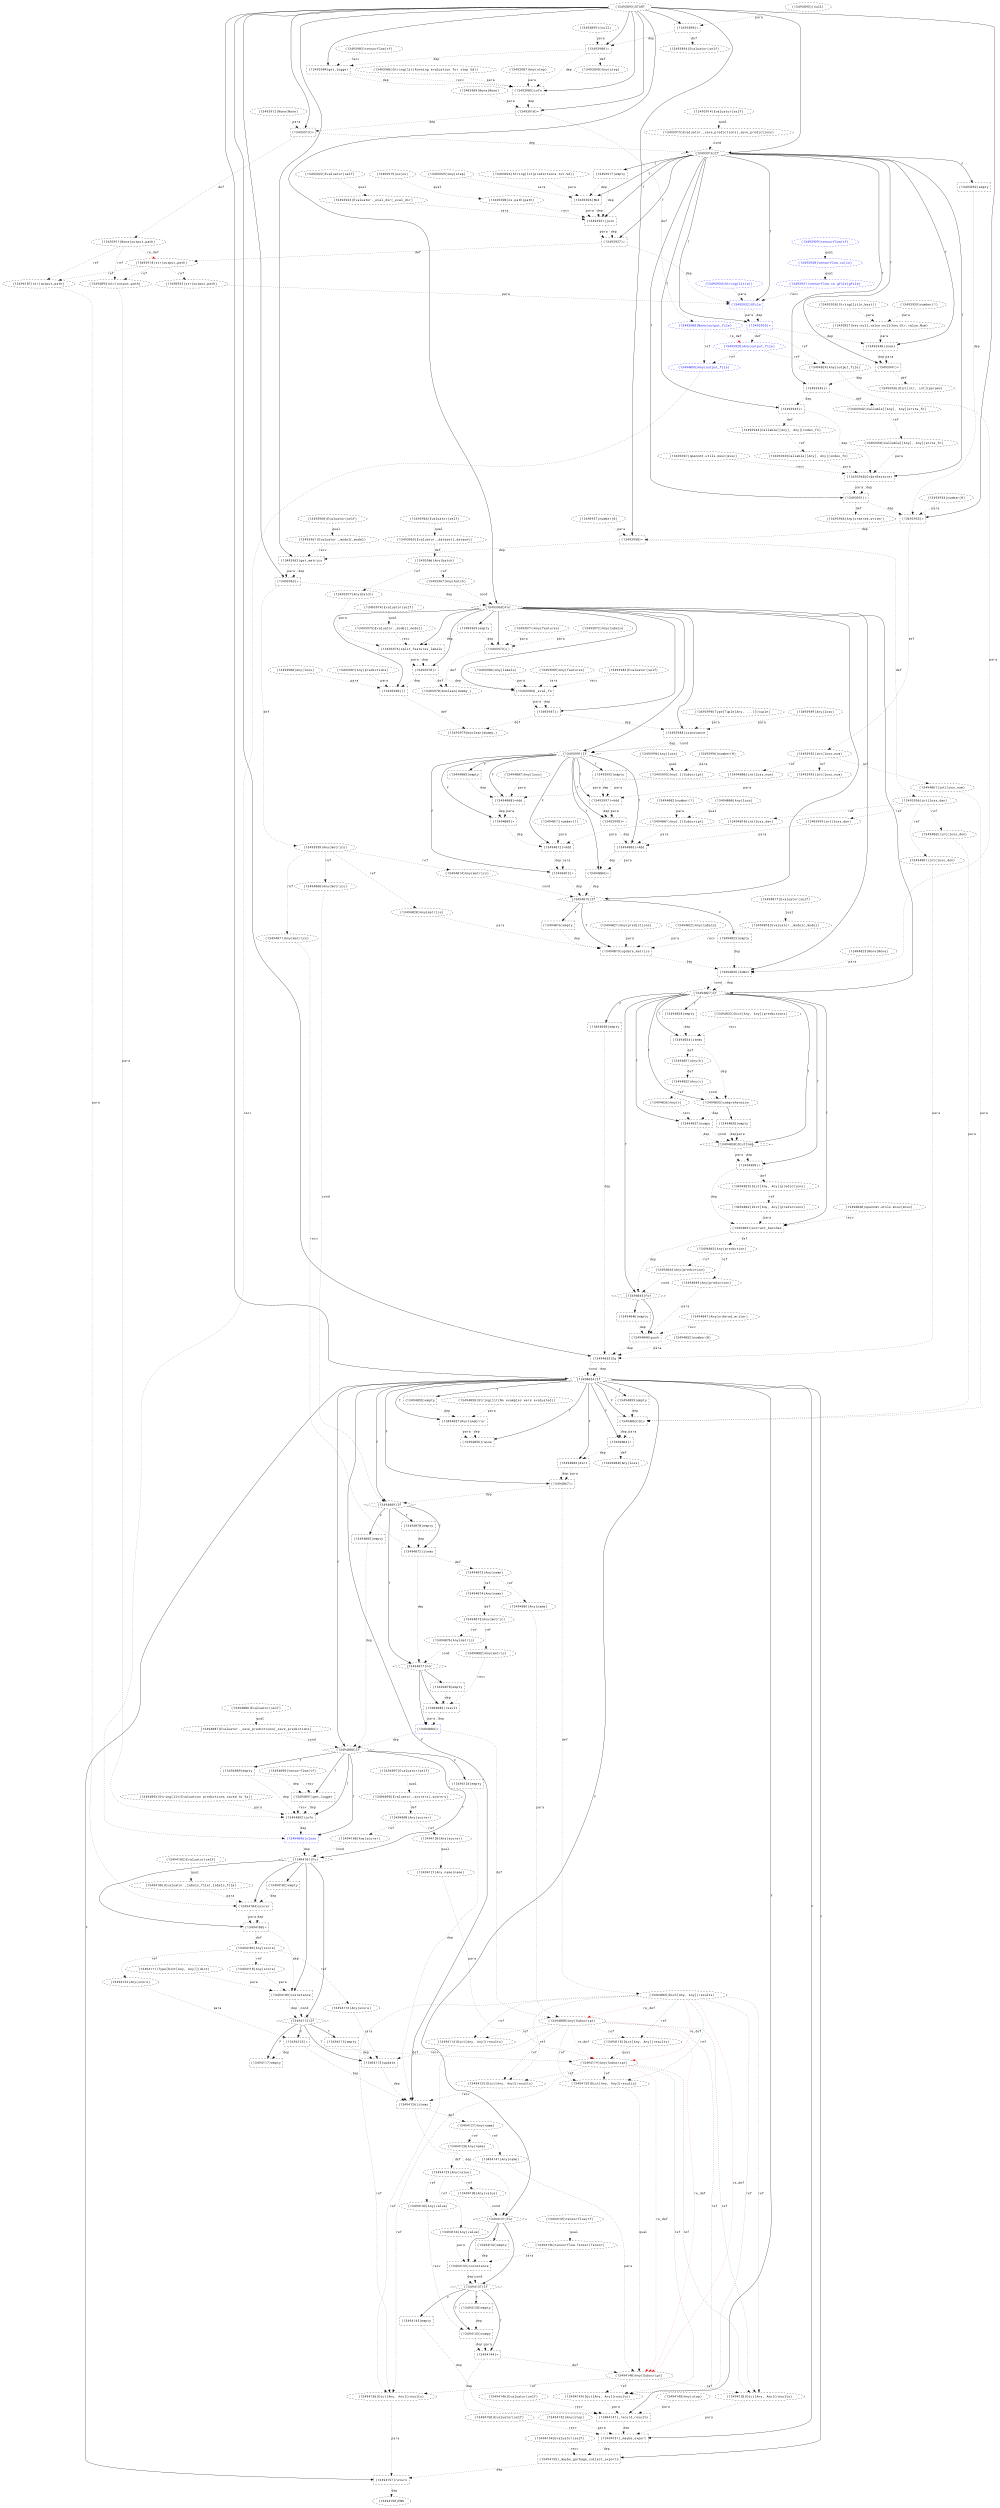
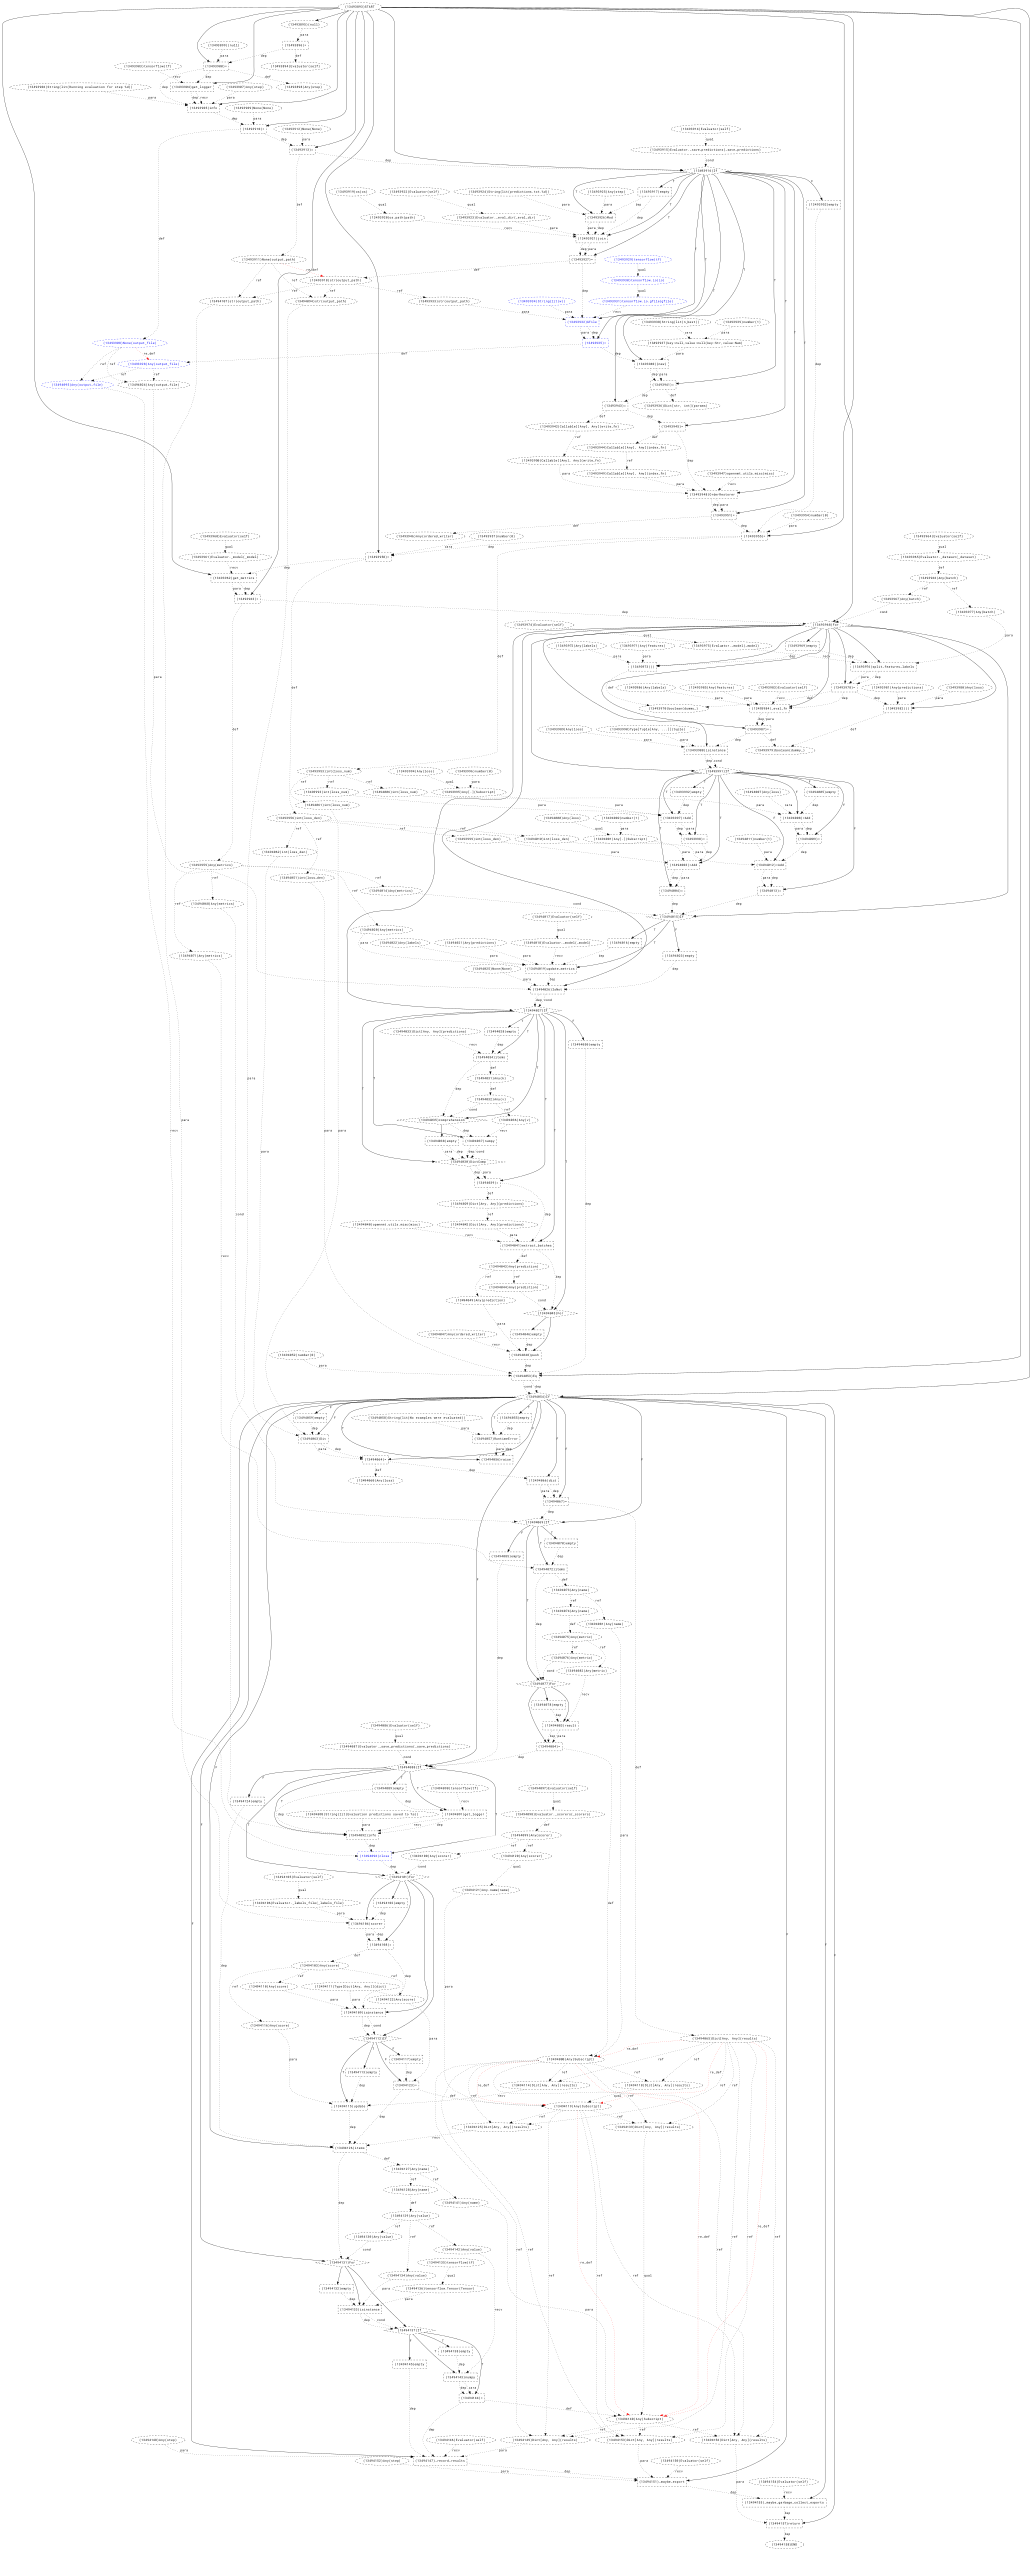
edge "(13493893)START" -> "(13493896)=": now "(13493893)START" -> "(13493895)(null)"
node "(13494035)comprehension": shape ellipse -> diamond
node "(13494084)=": color blue -> black
edge "(13494123)=" -> "(13494117)empty": reversed
